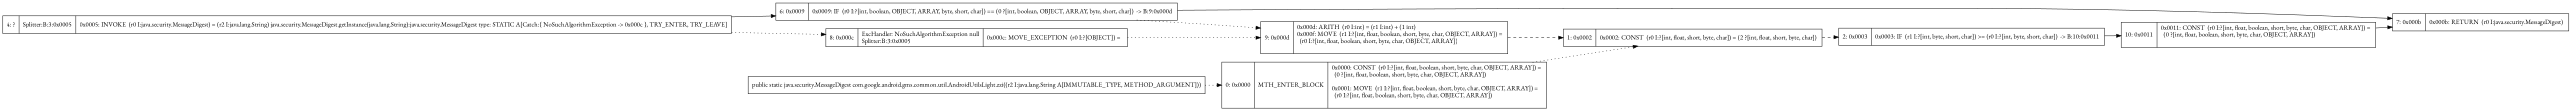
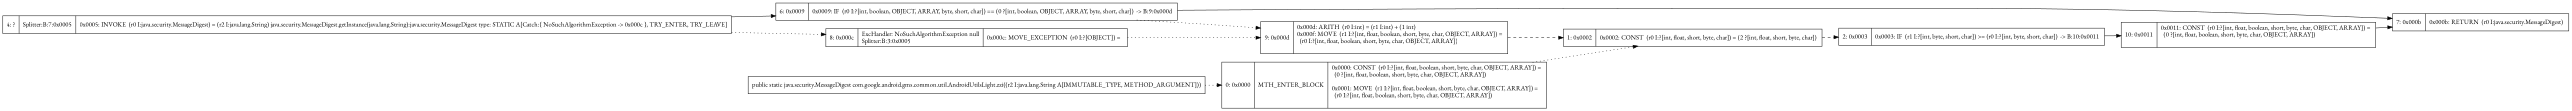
node "4: ?": text "Splitter:B:3:0x0005" -> "Splitter:B:7:0x0005"
